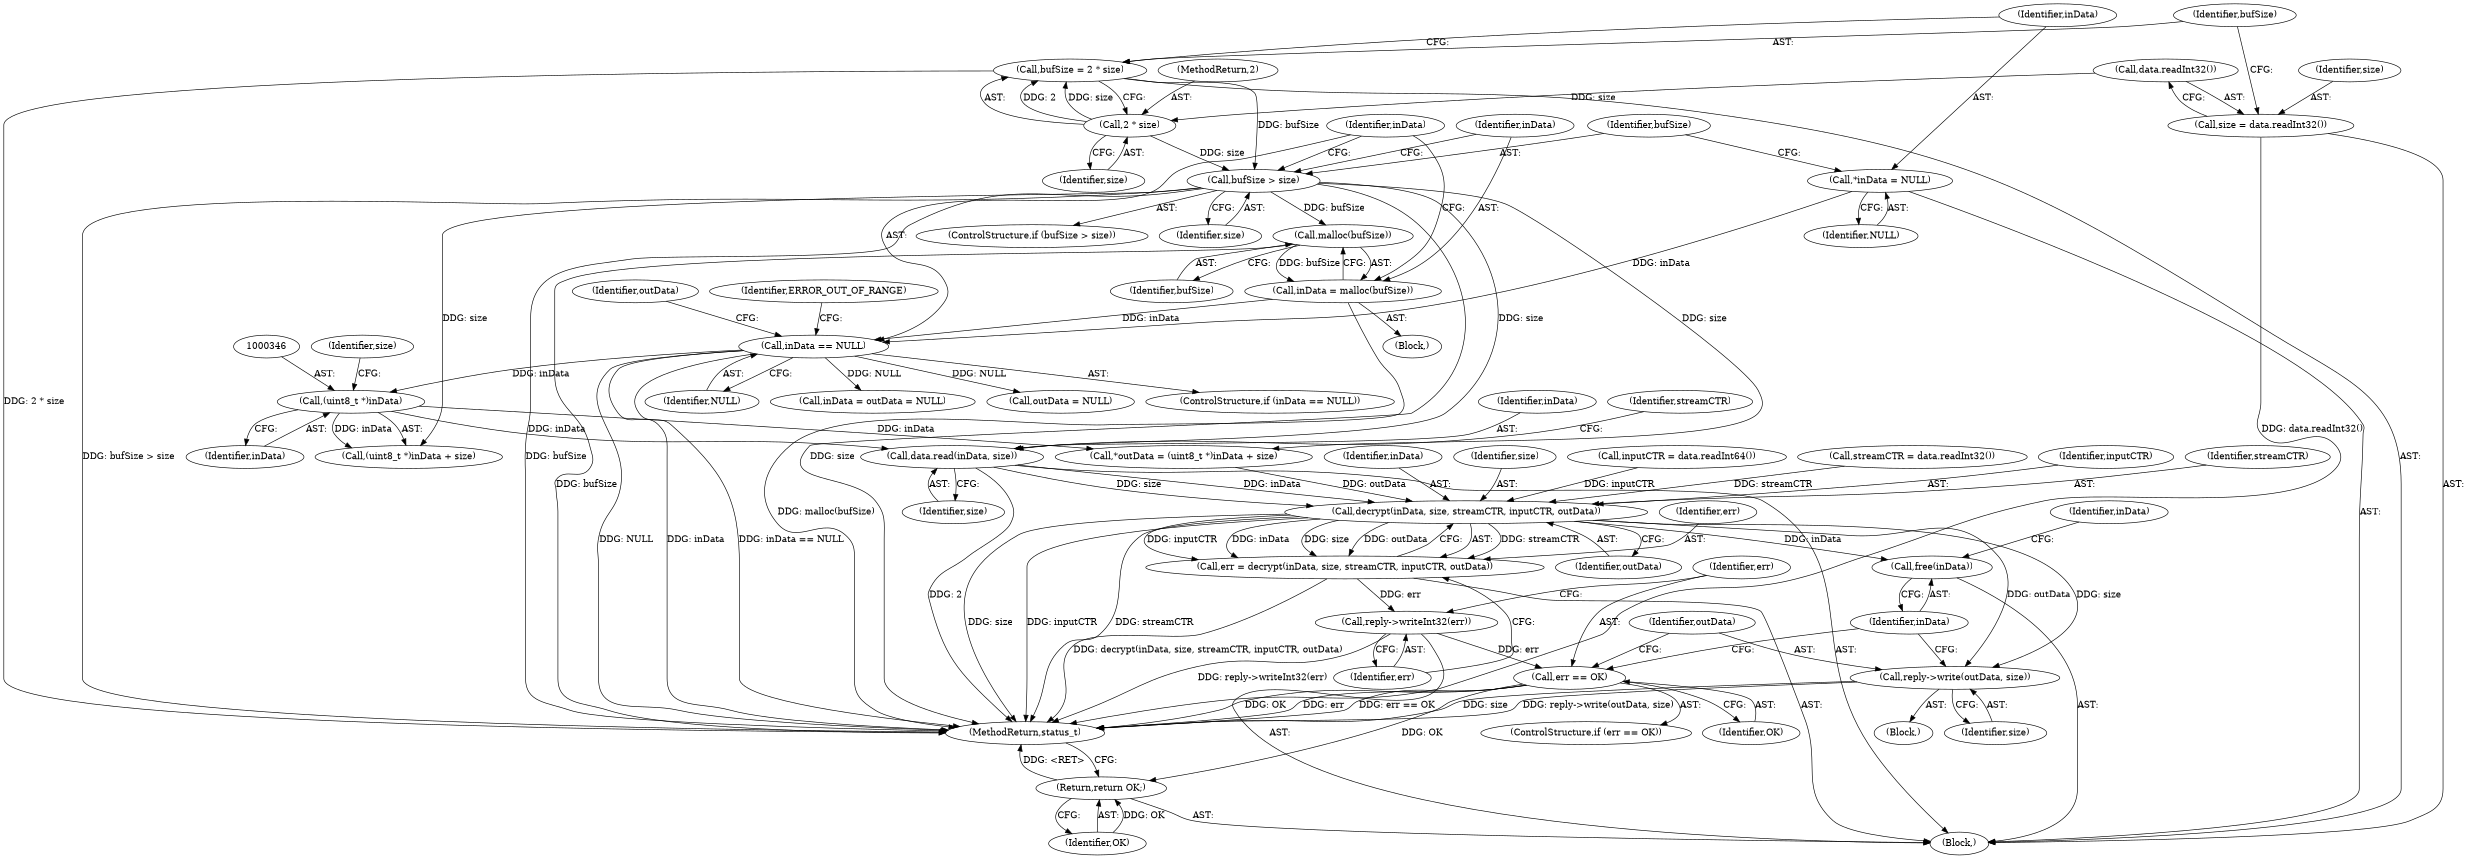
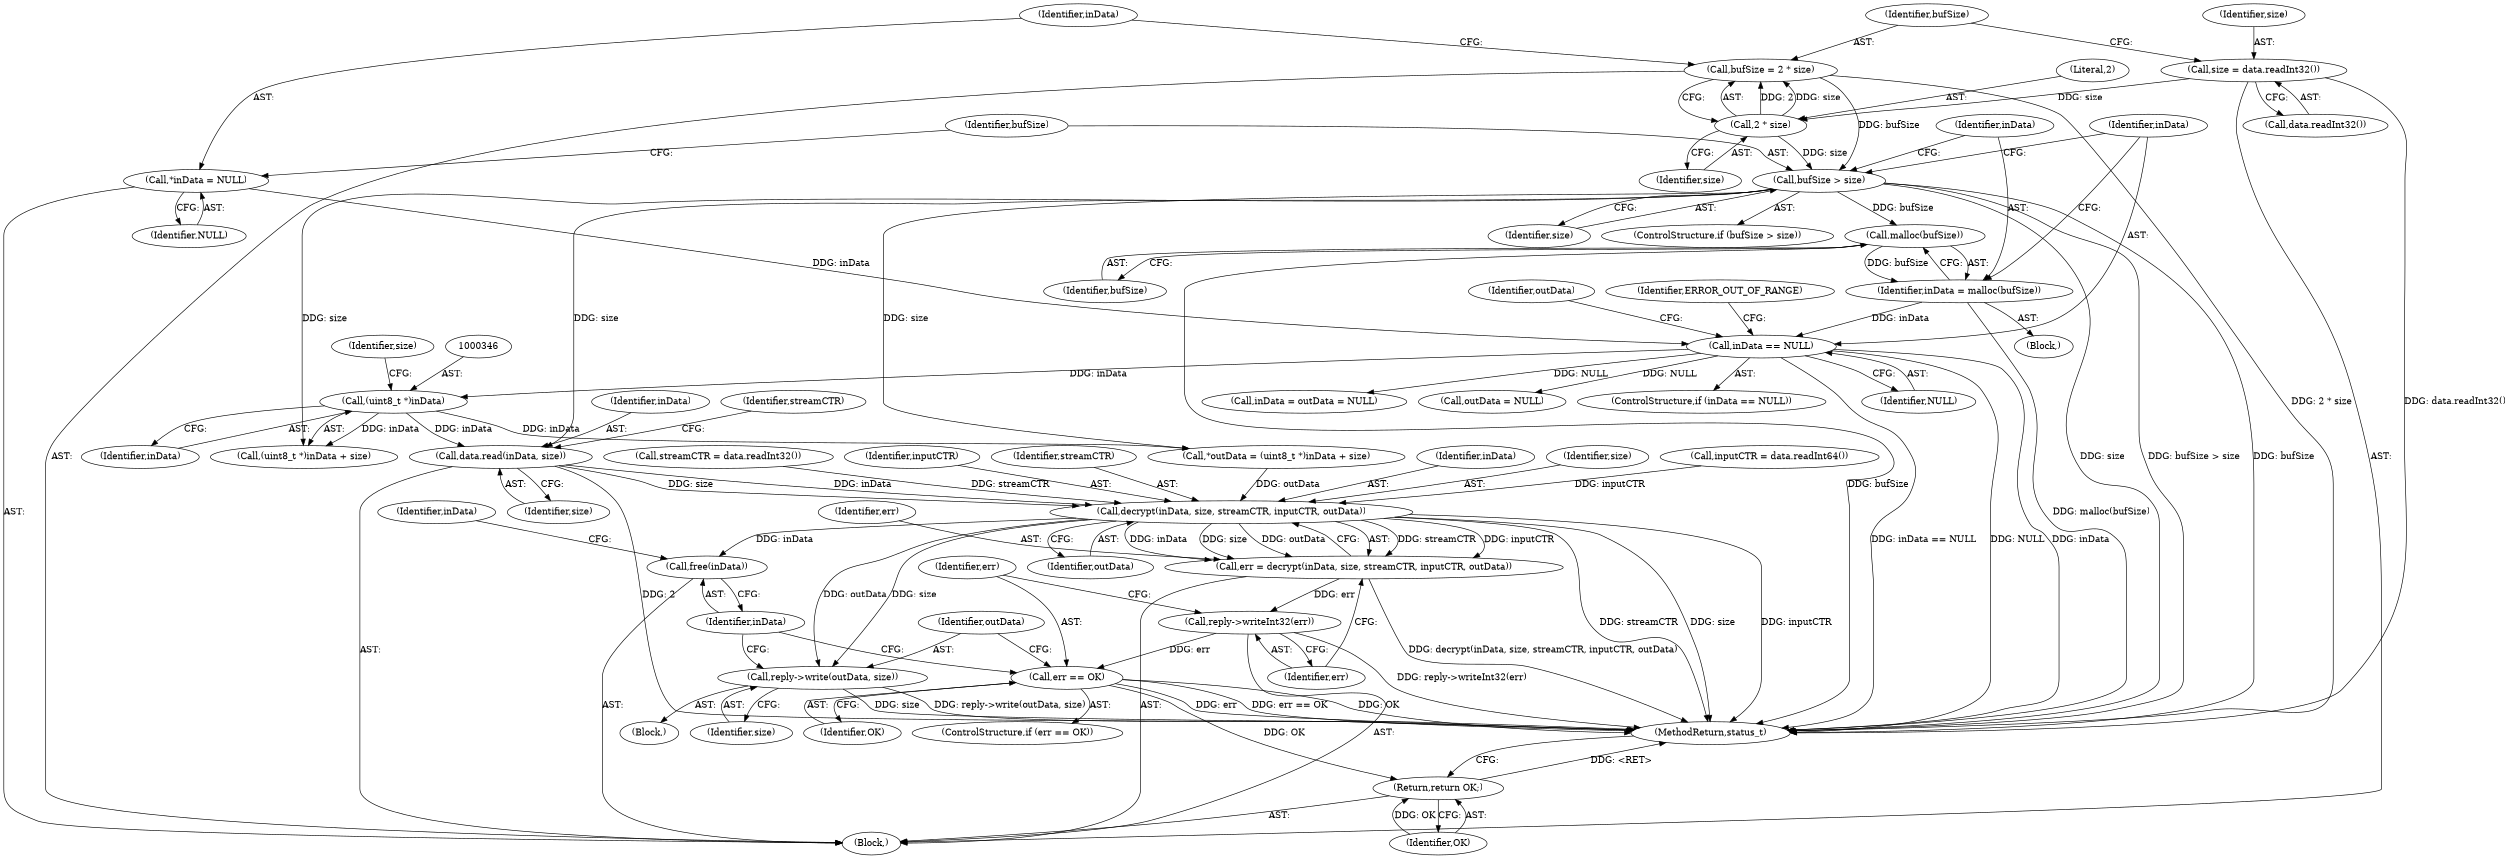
node "(MethodReturn,2)": label "(MethodReturn,2)" -> "(Literal,2)"
edge "(Call,data.readInt32())" -> "(Call,2 * size)": now "(Call,size = data.readInt32())" -> "(Call,2 * size)"
node "(Call,inData = malloc(bufSize))": label "(Call,inData = malloc(bufSize))" -> "(Identifier,inData = malloc(bufSize))"
